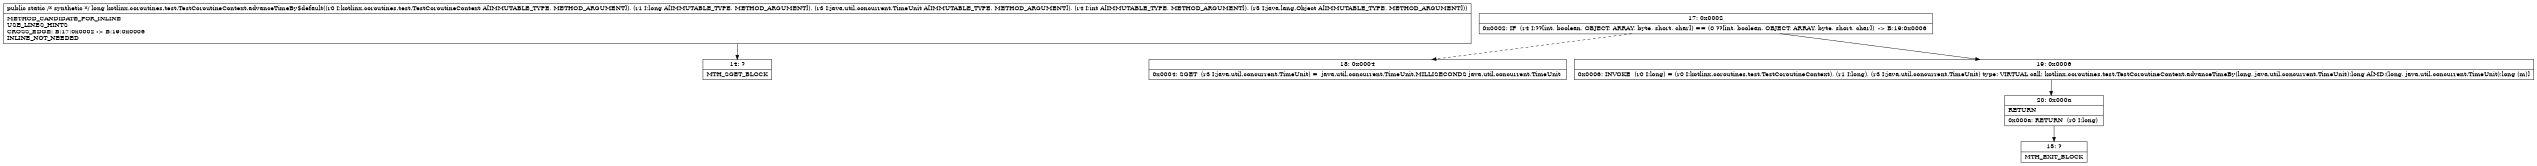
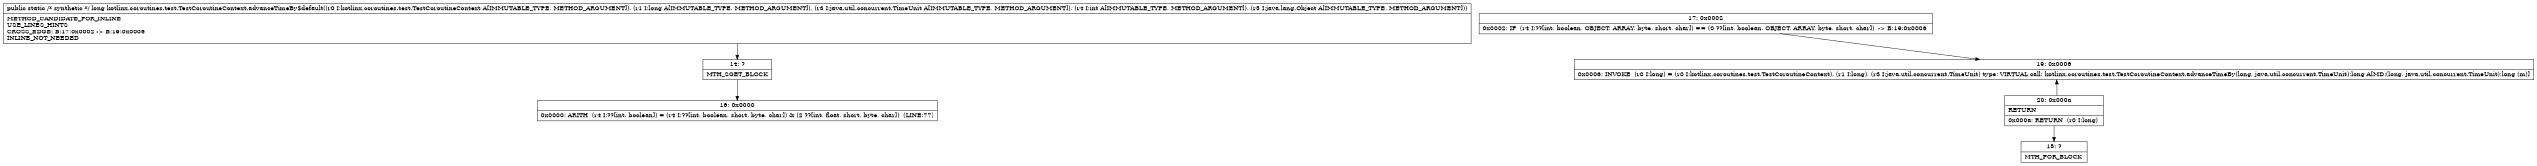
node "18: 0x0004": removed
edge "19: 0x0006" -> "20: 0x000a": reversed
node "16: 0x0000": added
node "15: ?": text "MTH_EXIT_BLOCK" -> "MTH_FOR_BLOCK"
